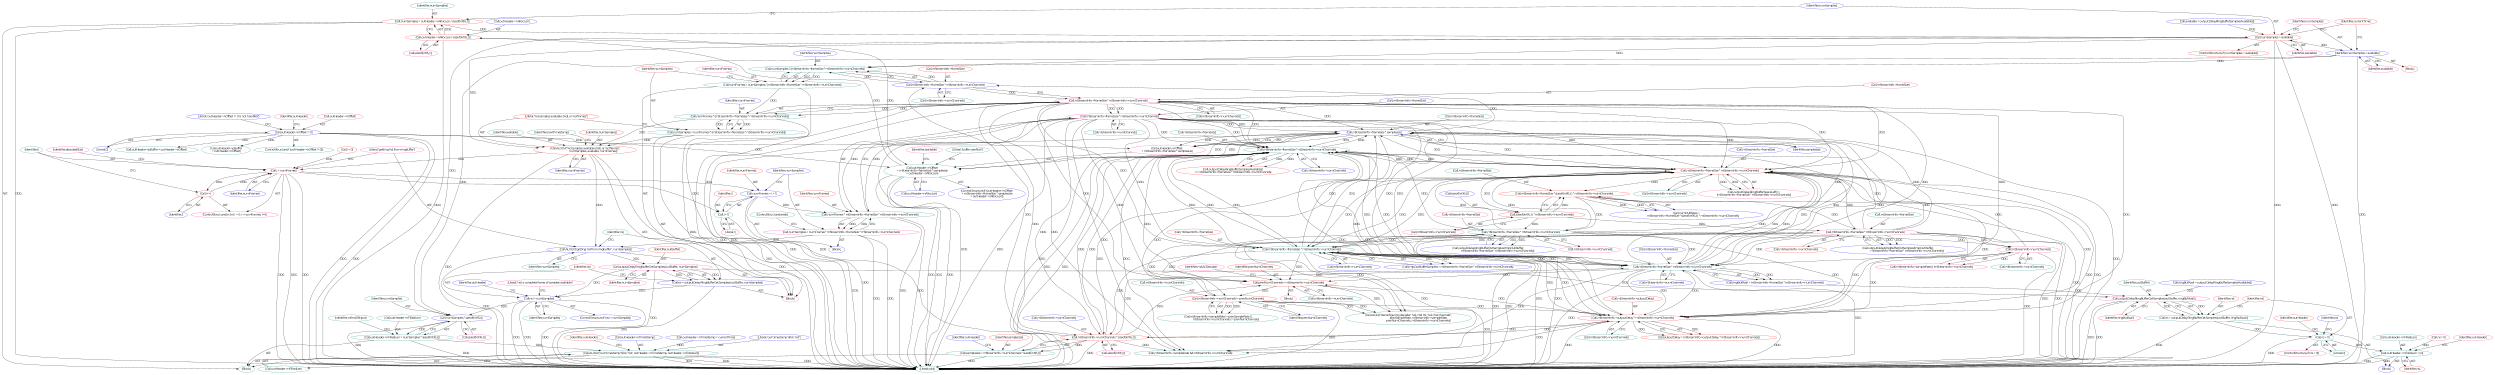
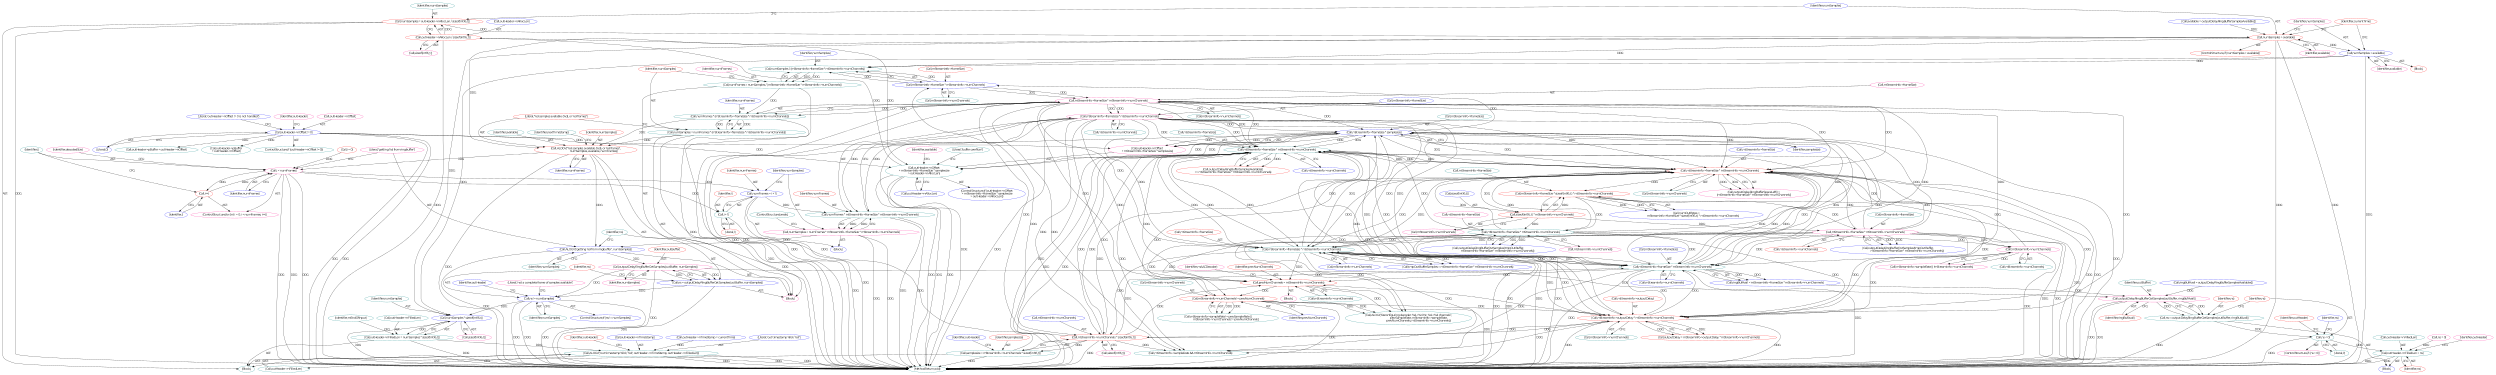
node "(Identifier,numSamples = available)": label "(Identifier,numSamples = available)" -> "(Call,numSamples = available)"
node "(Literal,void)": label "(Literal,void)" -> "(MethodReturn,void)"
